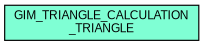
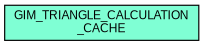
node "GIM_TRIANGLE_CALCULATION _TRIANGLE": label "GIM_TRIANGLE_CALCULATION _TRIANGLE" -> "GIM_TRIANGLE_CALCULATION _CACHE"
